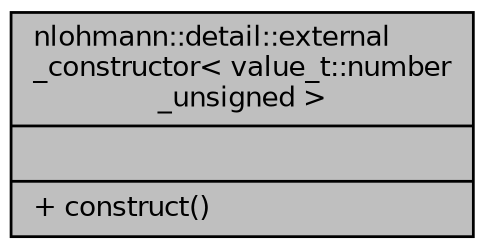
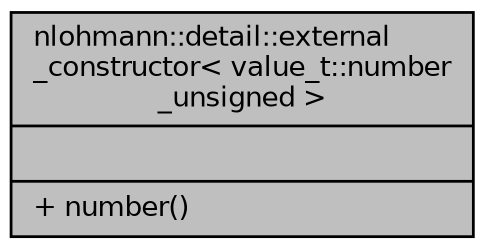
node "nlohmann::detail::external": text "+ construct()" -> "+ number()"
